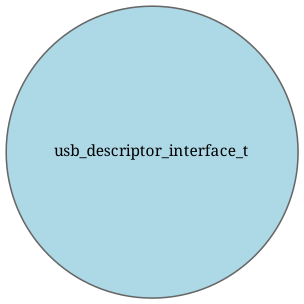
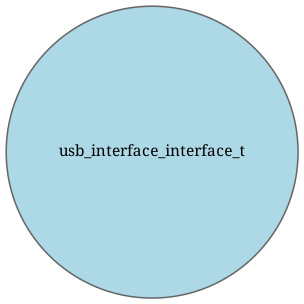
node "usb_descriptor_interface_t": label "usb_descriptor_interface_t" -> "usb_interface_interface_t"
